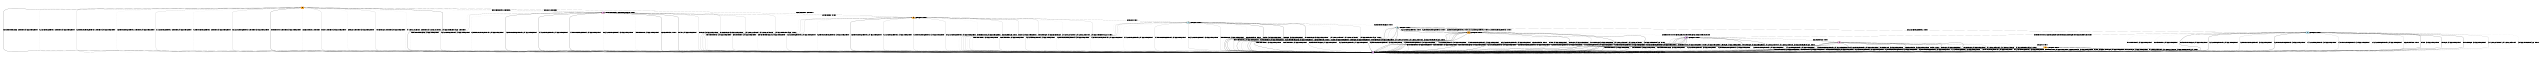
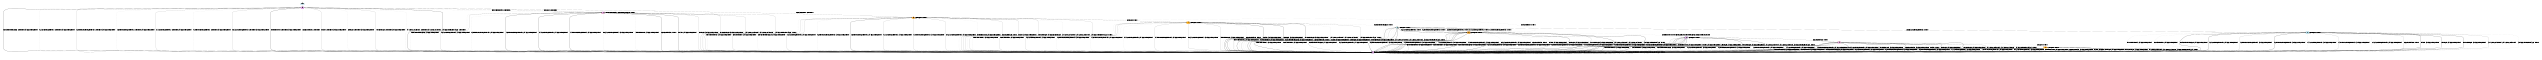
node "__start0": added
node "s0": fillcolor orange -> plum
edge "s2" -> "s3": now "s6" -> "s3"
node "s4": fillcolor lightblue -> orange
edge "s5" -> "s7": label "ECDSA_SIGN_CERTIFICATE_REQUEST / TIMEOUT" -> "CHANGE_SIGN_CERTIFICATE_REQUEST / TIMEOUT"
edge "s7" -> "s8": removed, label "SERVER_HELLO_DONE / ECDSA_CERTIFICATE|ECDH_CLIENT_KEY_EXCHANGE|CERTIFICATE_VERIFY|CHANGE_CIPHER_SPEC|FINISHED"
